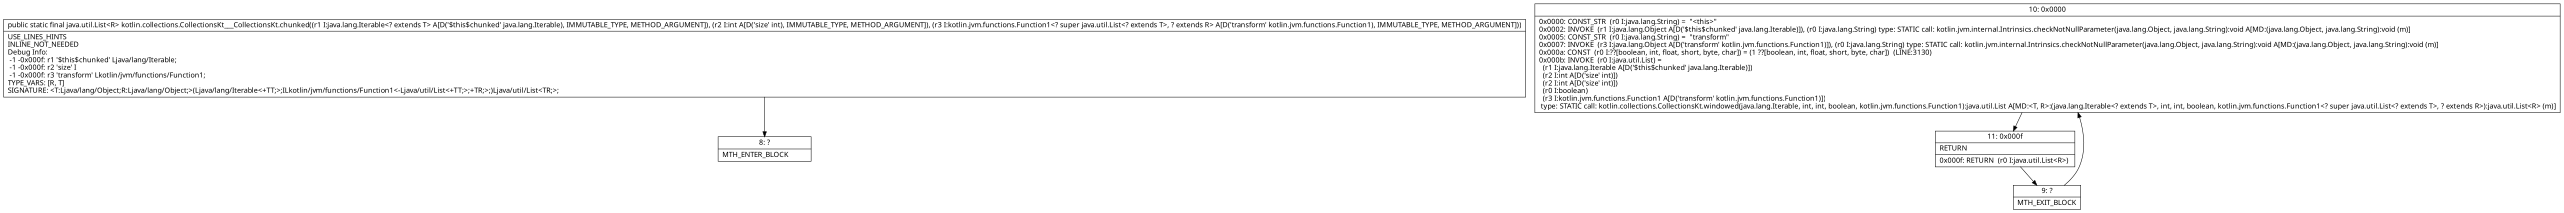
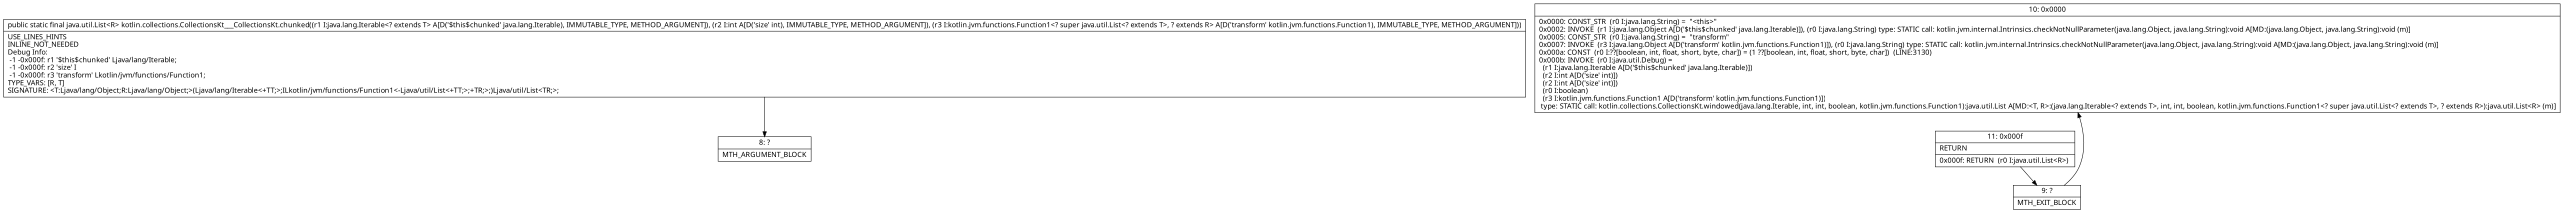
node "10: 0x0000": text "0x000b: INVOKE  (r0 I:java.util.List) =" -> "0x000b: INVOKE  (r0 I:java.util.Debug) ="
edge "10: 0x0000" -> "11: 0x000f": removed
node "8: ?": text "MTH_ENTER_BLOCK" -> "MTH_ARGUMENT_BLOCK"
